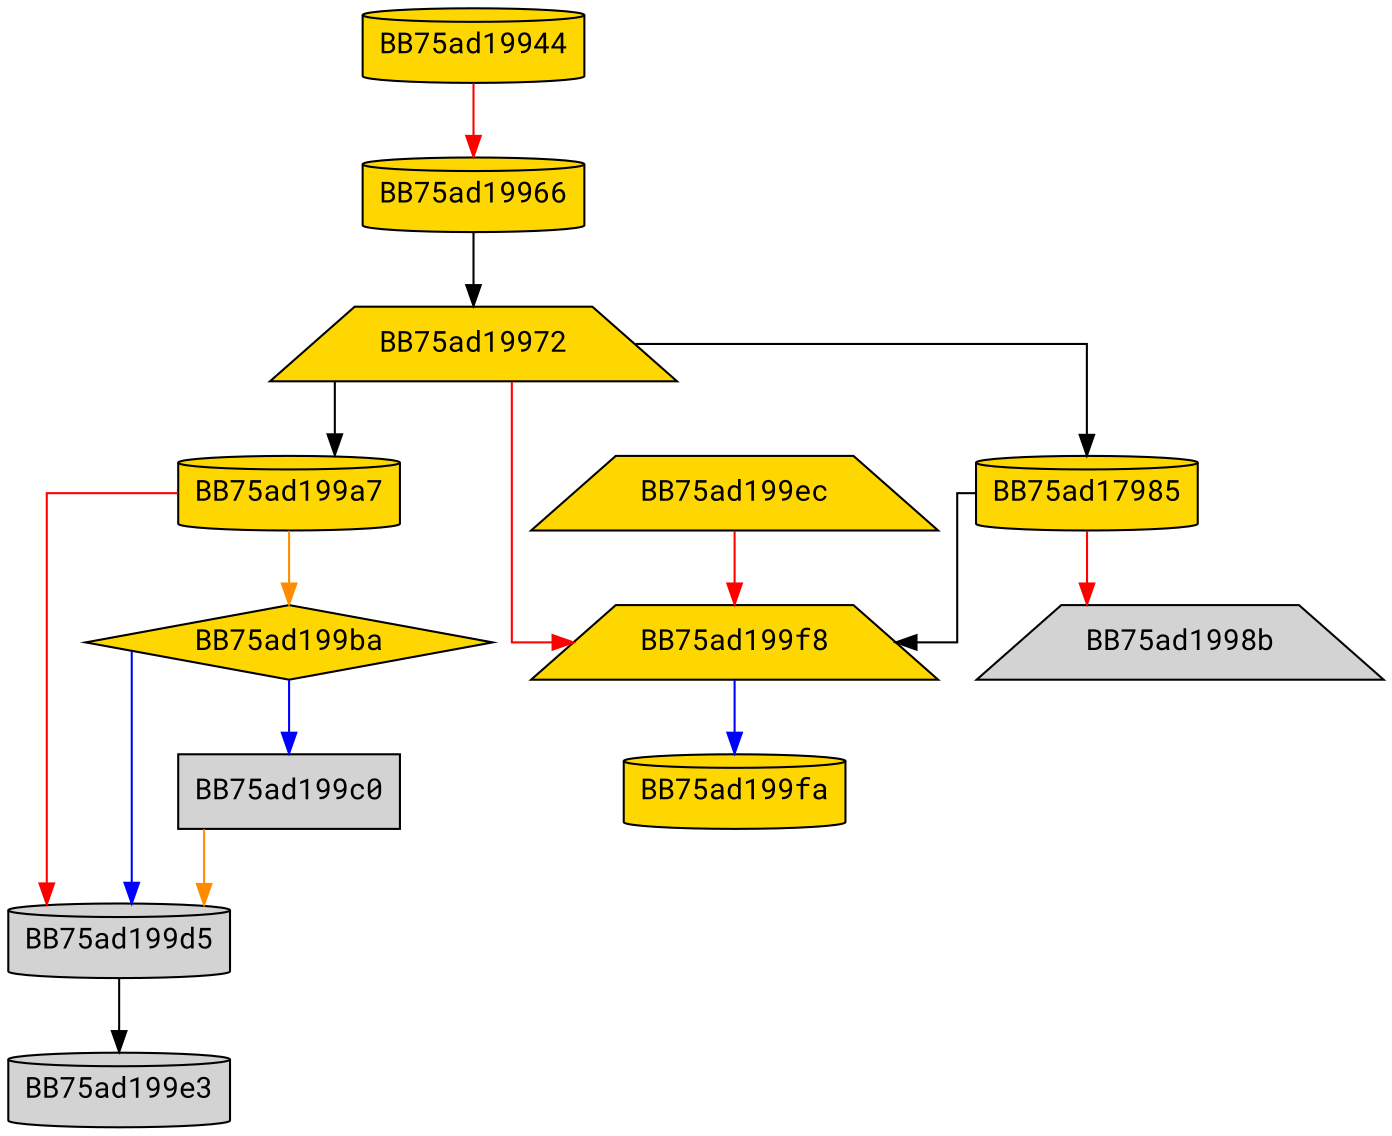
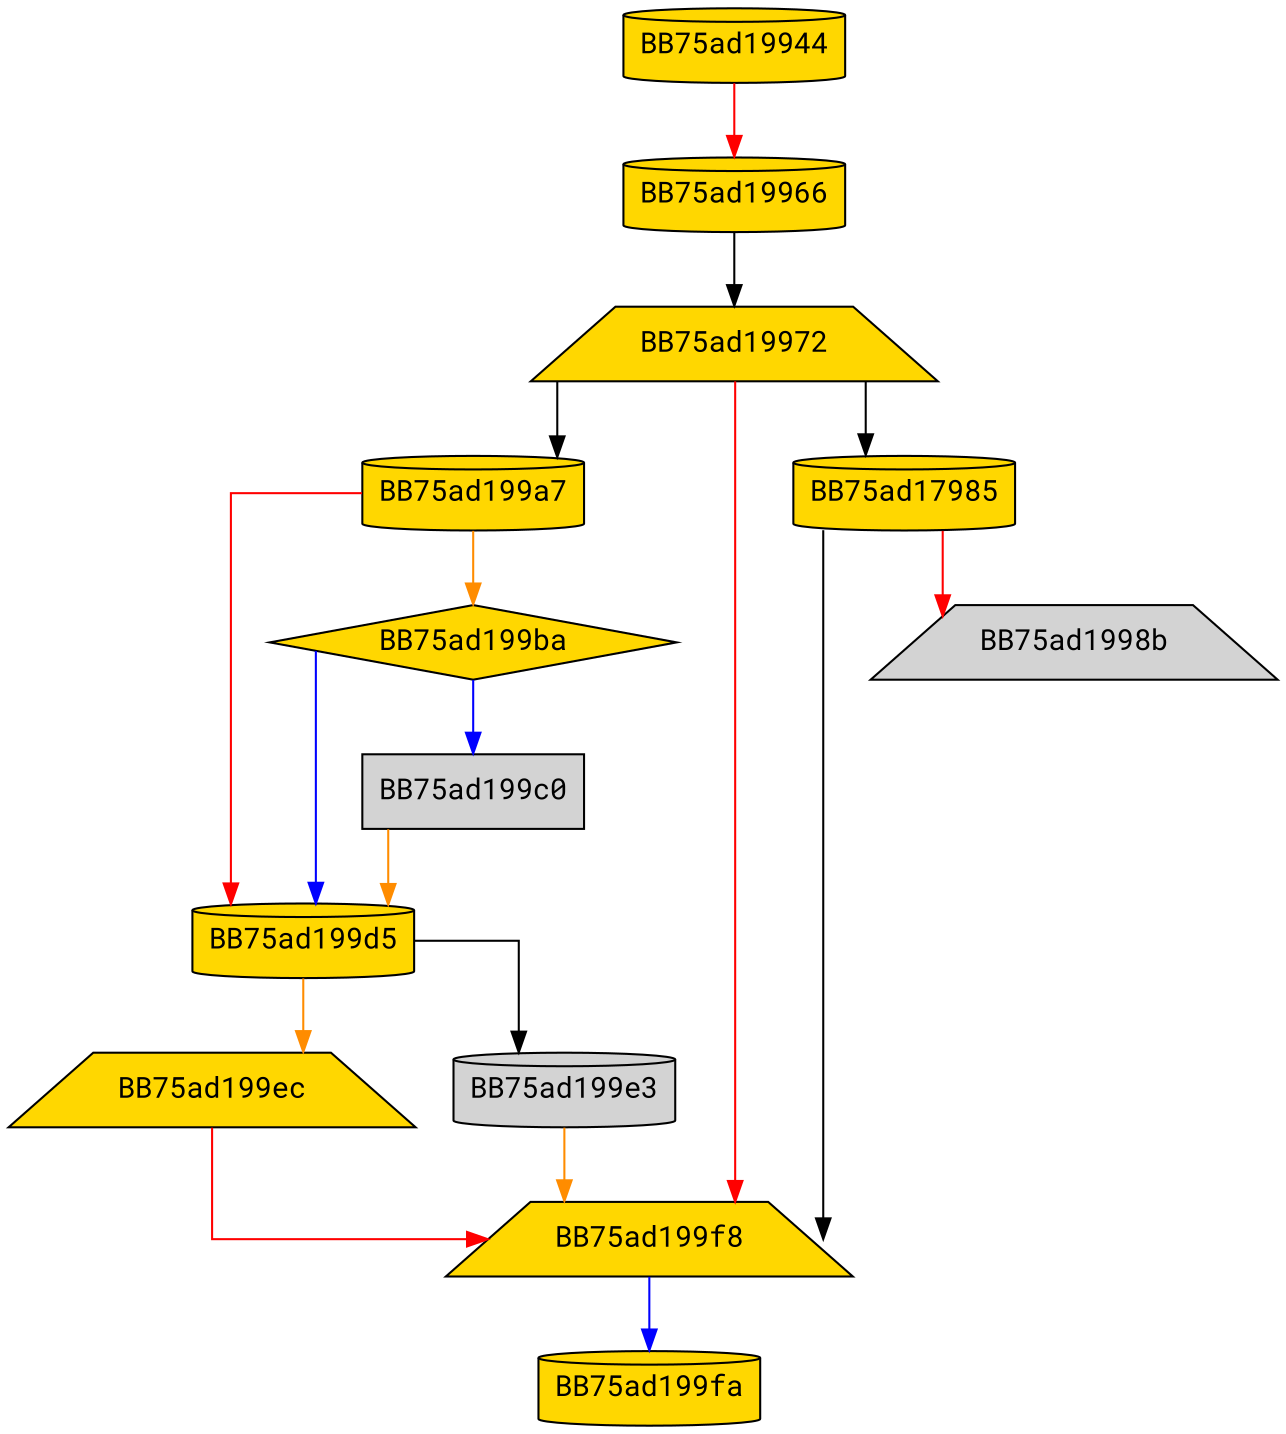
node "BB75ad199d5": fillcolor lightgrey -> gold
edge "BB75ad199d5" -> "BB75ad199ec": added
edge "BB75ad199e3" -> "BB75ad199f8": added
